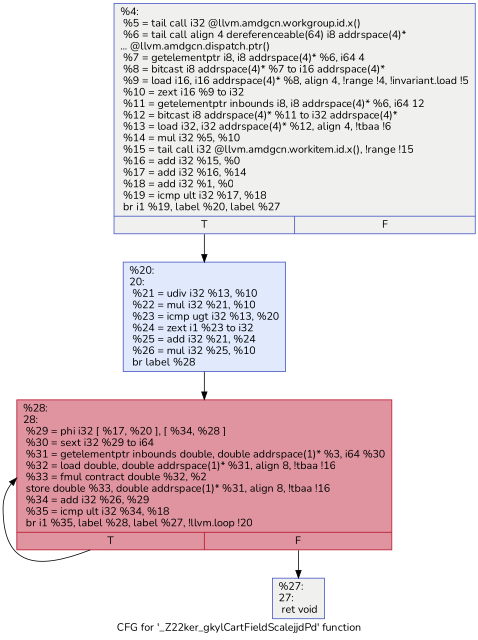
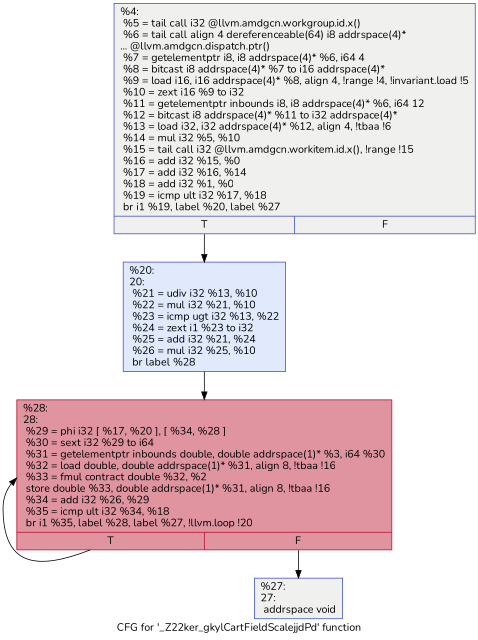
node "%20:": text "%23 = icmp ugt i32 %13, %20" -> "%23 = icmp ugt i32 %13, %22"
node "%27:": text "ret void" -> "addrspace void"
